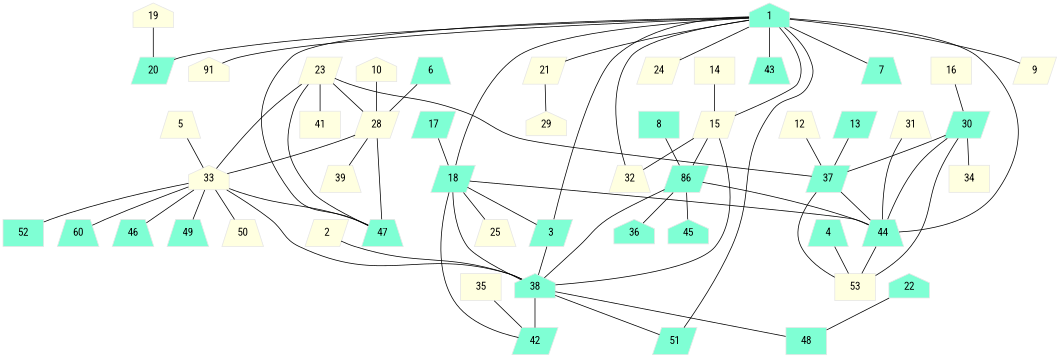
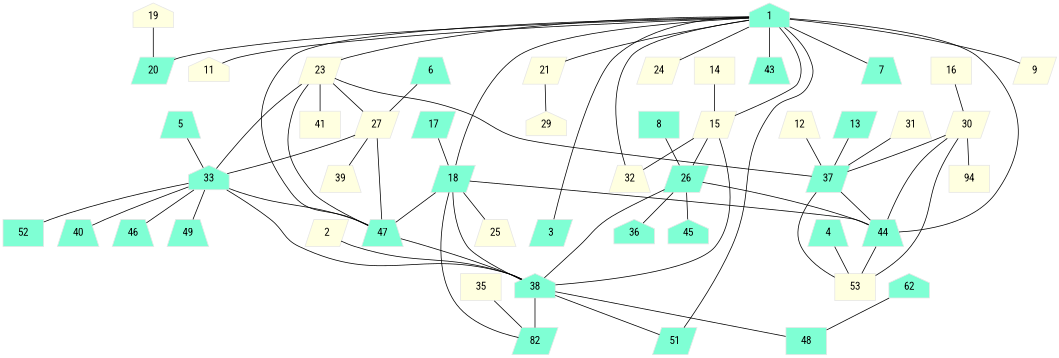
edge "1" -- "23": added
node "91": label "91" -> "11"
node "10": removed
node "5": fillcolor lightyellow -> aquamarine
node "28": label "28" -> "27"
node "30": fillcolor aquamarine -> lightyellow
edge "31" -- "44": now "31" -- "37"
node "33": fillcolor lightyellow -> aquamarine
node "86": label "86" -> "26"
node "34": label "34" -> "94"
edge "18" -- "3": now "18" -- "47"
node "60": label "60" -> "40"
node "50": removed
edge "3" -- "38": now "47" -- "38"
node "22": label "22" -> "62"
node "42": label "42" -> "82"
